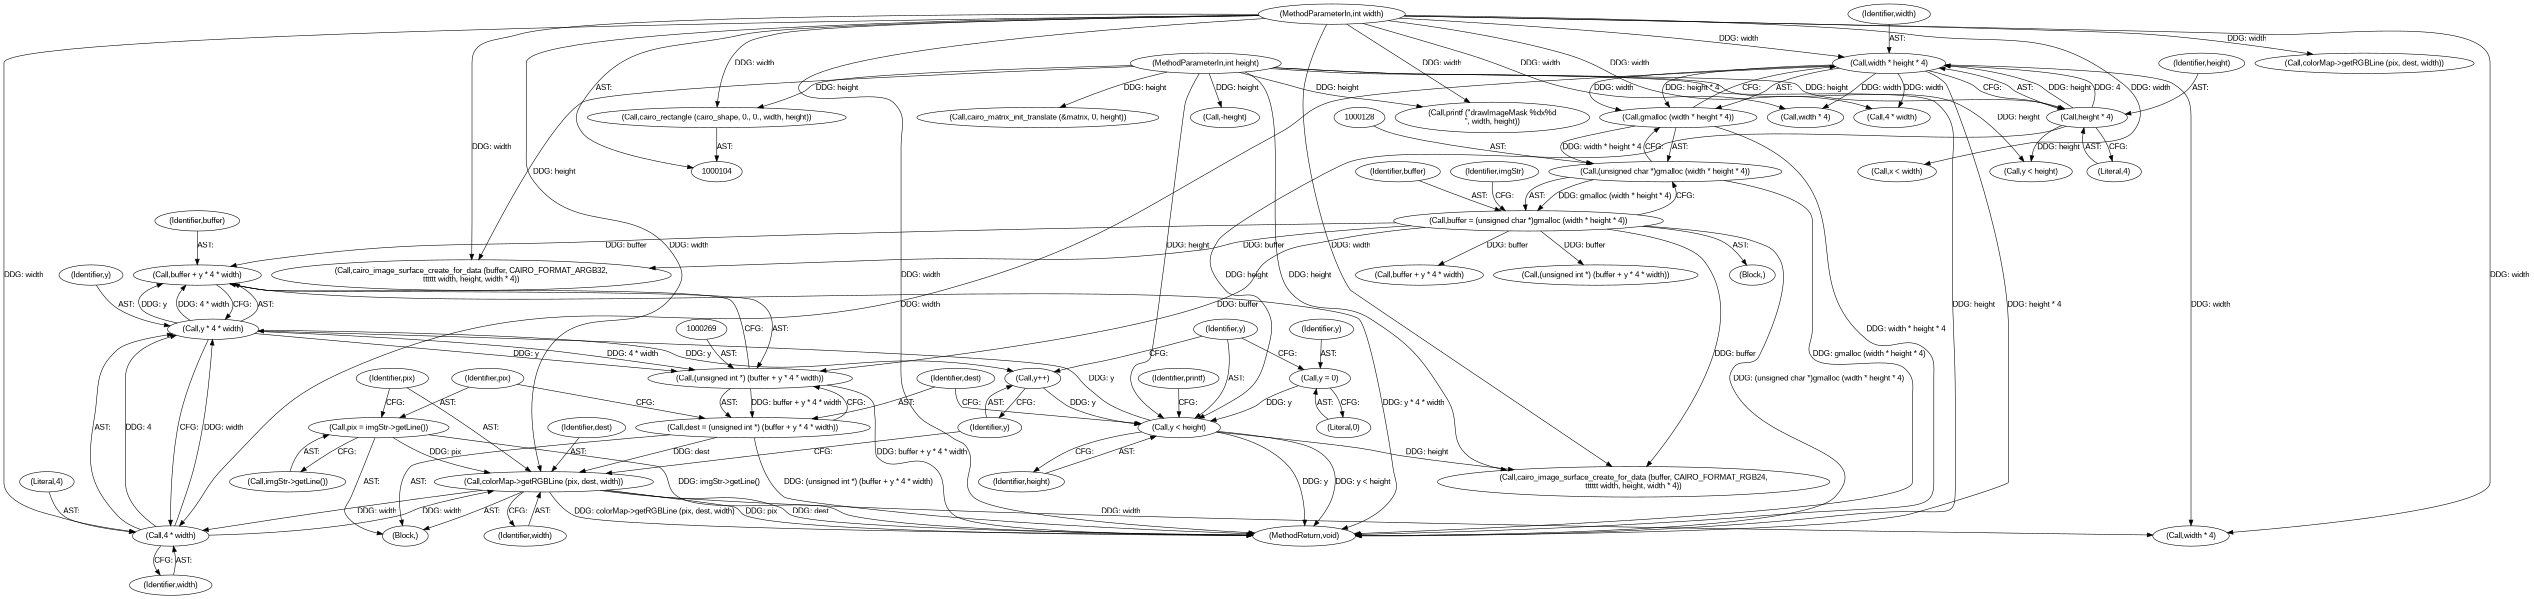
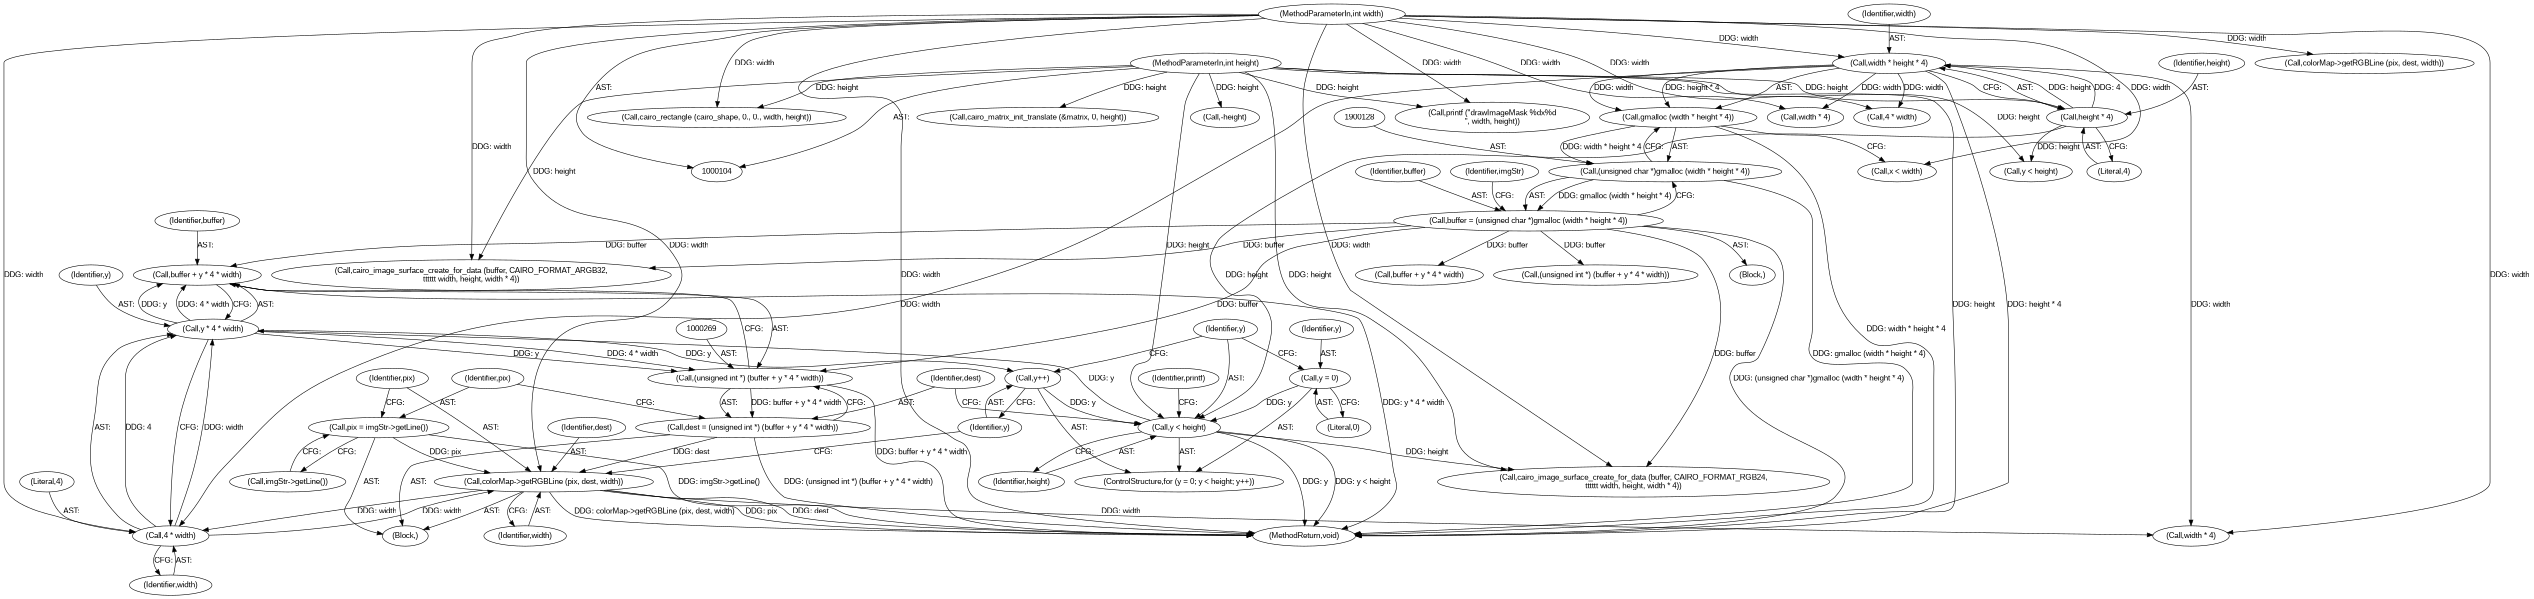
edge "(Call,gmalloc (width * height * 4))" -> "(Call,width * height * 4)": now "(Call,gmalloc (width * height * 4))" -> "(Call,x < width)"
node "1000128": label "1000128" -> "1900128"
edge "(Call,cairo_rectangle (cairo_shape, 0., 0., width, height))" -> "1000104": now "(MethodParameterIn,int height)" -> "1000104"
edge "(Call,imgStr->getLine())" -> "(Call,pix = imgStr->getLine())": label "AST: " -> "CFG: "
node "(ControlStructure,for (y = 0; y < height; y++))": added
